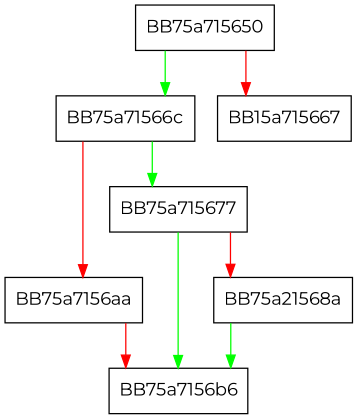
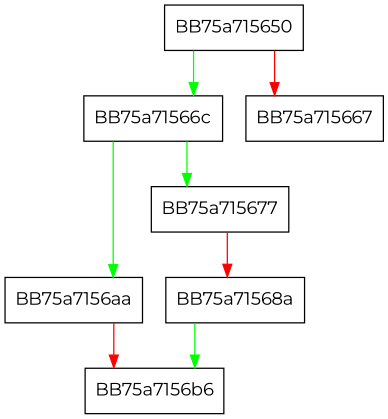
node "BB15a715667": label "BB15a715667" -> "BB75a715667"
edge "BB75a71566c" -> "BB75a7156aa": color red -> green
edge "BB75a715677" -> "BB75a7156b6": removed
node "BB75a21568a": label "BB75a21568a" -> "BB75a71568a"
